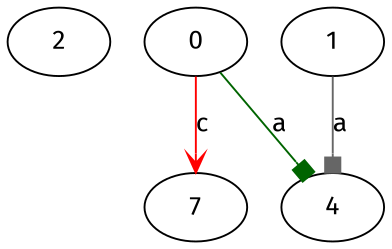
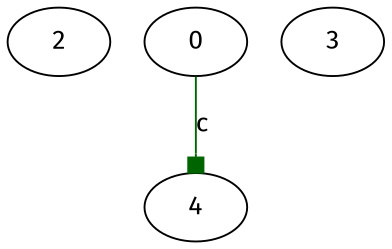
node "1": removed
node "3": added
edge "0" -> "4": label "a" -> "c"
node "7": removed
